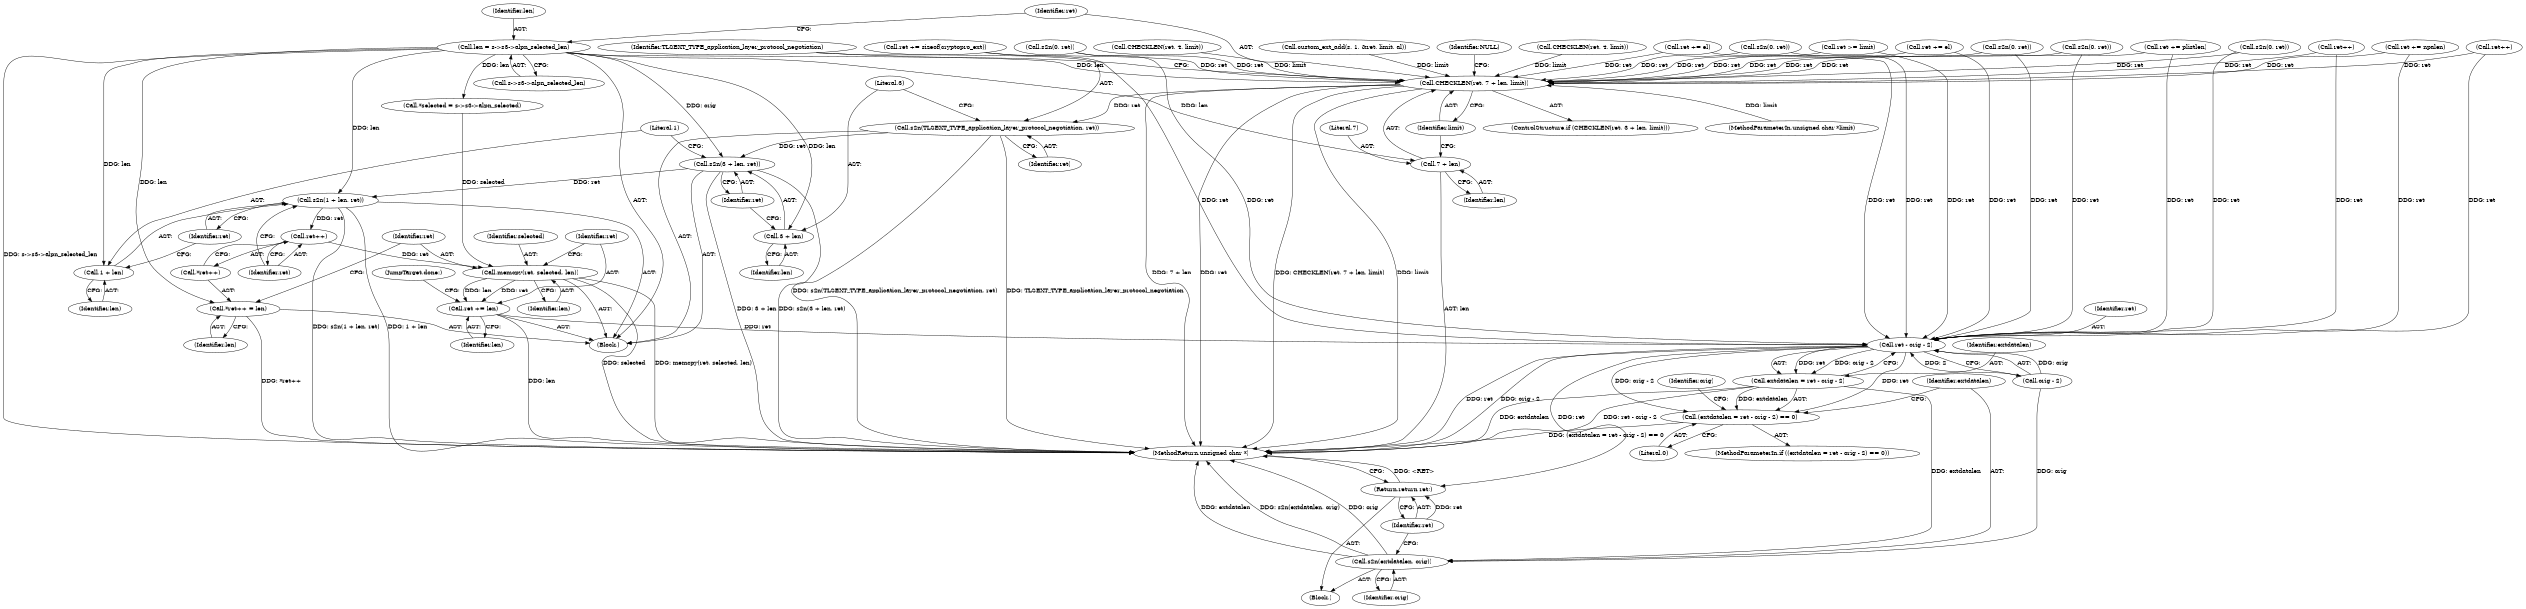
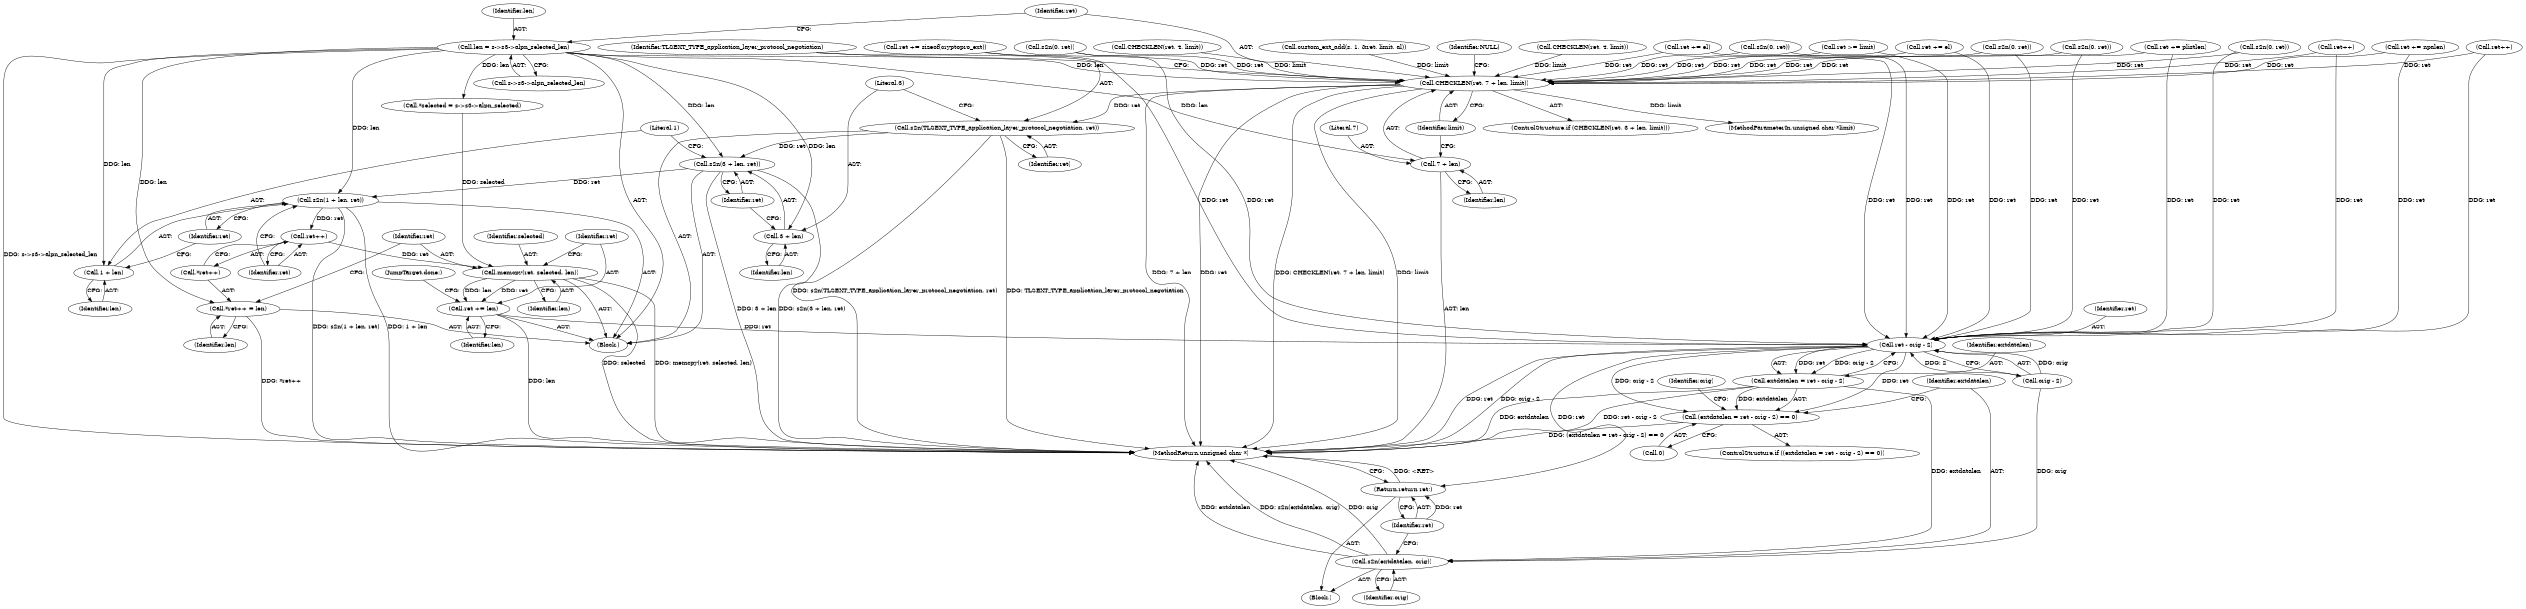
edge "(MethodParameterIn,unsigned char *limit)" -> "(Call,CHECKLEN(ret, 7 + len, limit))": reversed
edge "(Call,len = s->s3->alpn_selected_len)" -> "(Call,s2n(3 + len, ret))": label "DDG: orig" -> "DDG: len"
node "(Literal,0)": label "(Literal,0)" -> "(Call,0)"
node "(MethodParameterIn,if ((extdatalen = ret - orig - 2) == 0))": label "(MethodParameterIn,if ((extdatalen = ret - orig - 2) == 0))" -> "(ControlStructure,if ((extdatalen = ret - orig - 2) == 0))"
